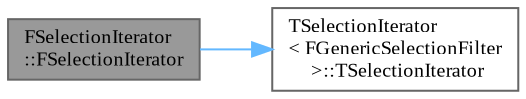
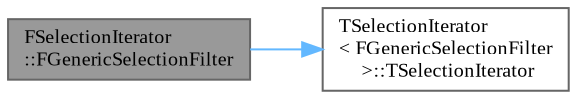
node "FSelectionIterator ::FSelectionIterator": label "FSelectionIterator ::FSelectionIterator" -> "FSelectionIterator ::FGenericSelectionFilter"
